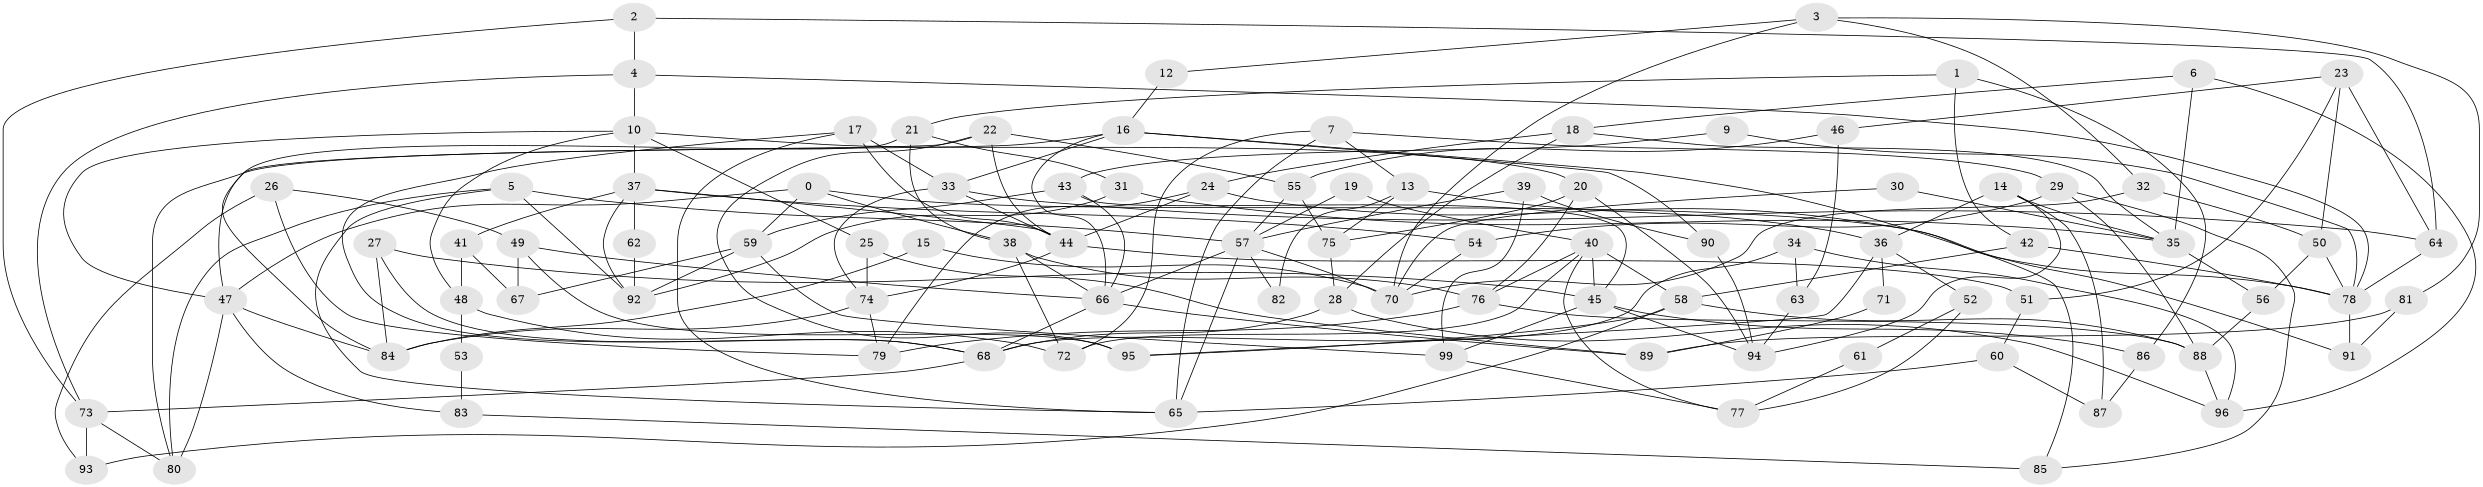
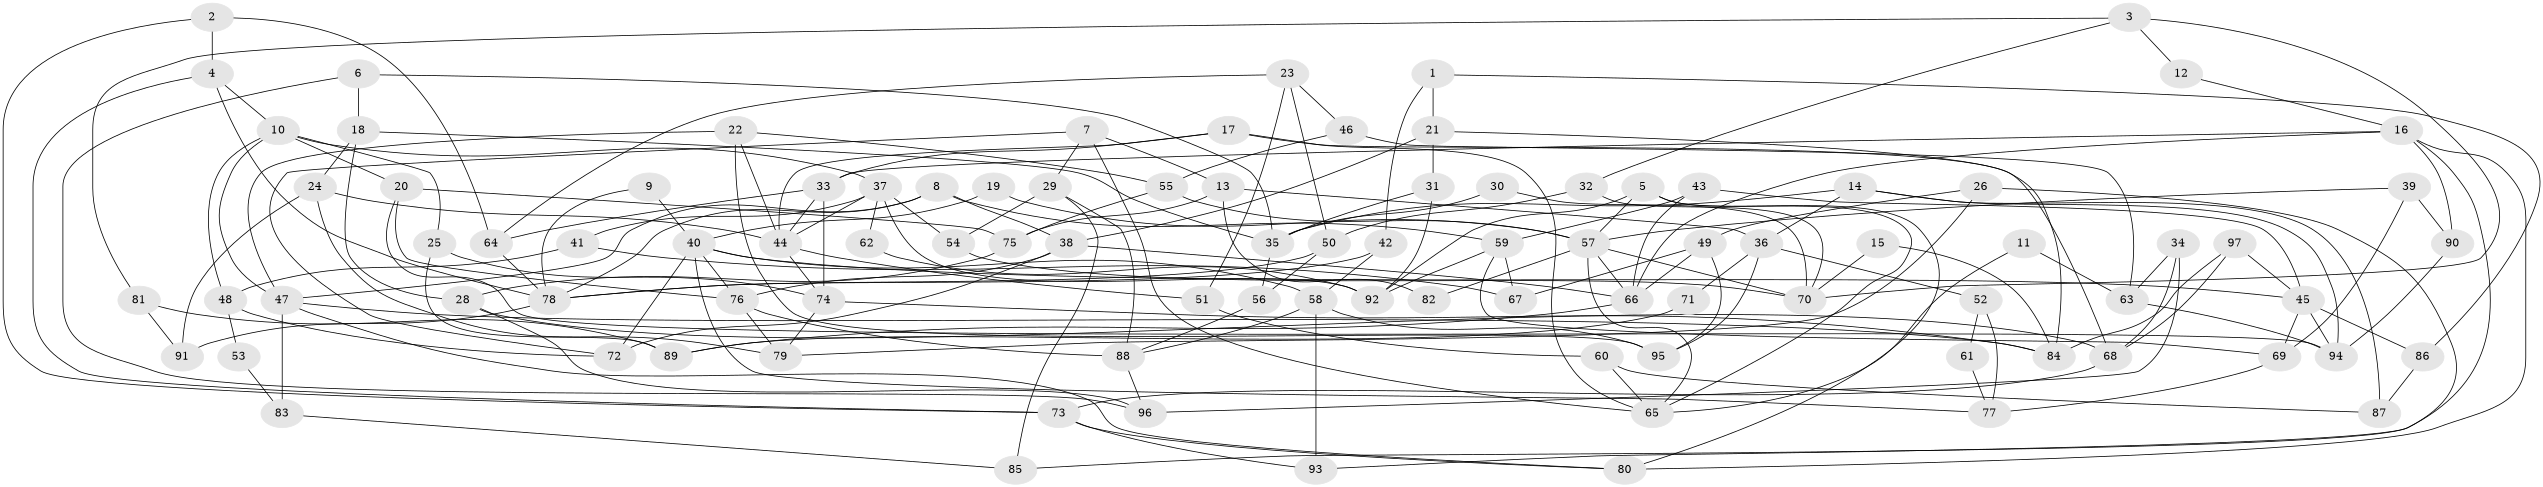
edge "9" -- "43": now "9" -- "40"
node "0": label "0" -> "8"
node "27": label "27" -> "97"
node "11": added
edge "66" -- "68": removed
node "99": label "99" -> "69"
